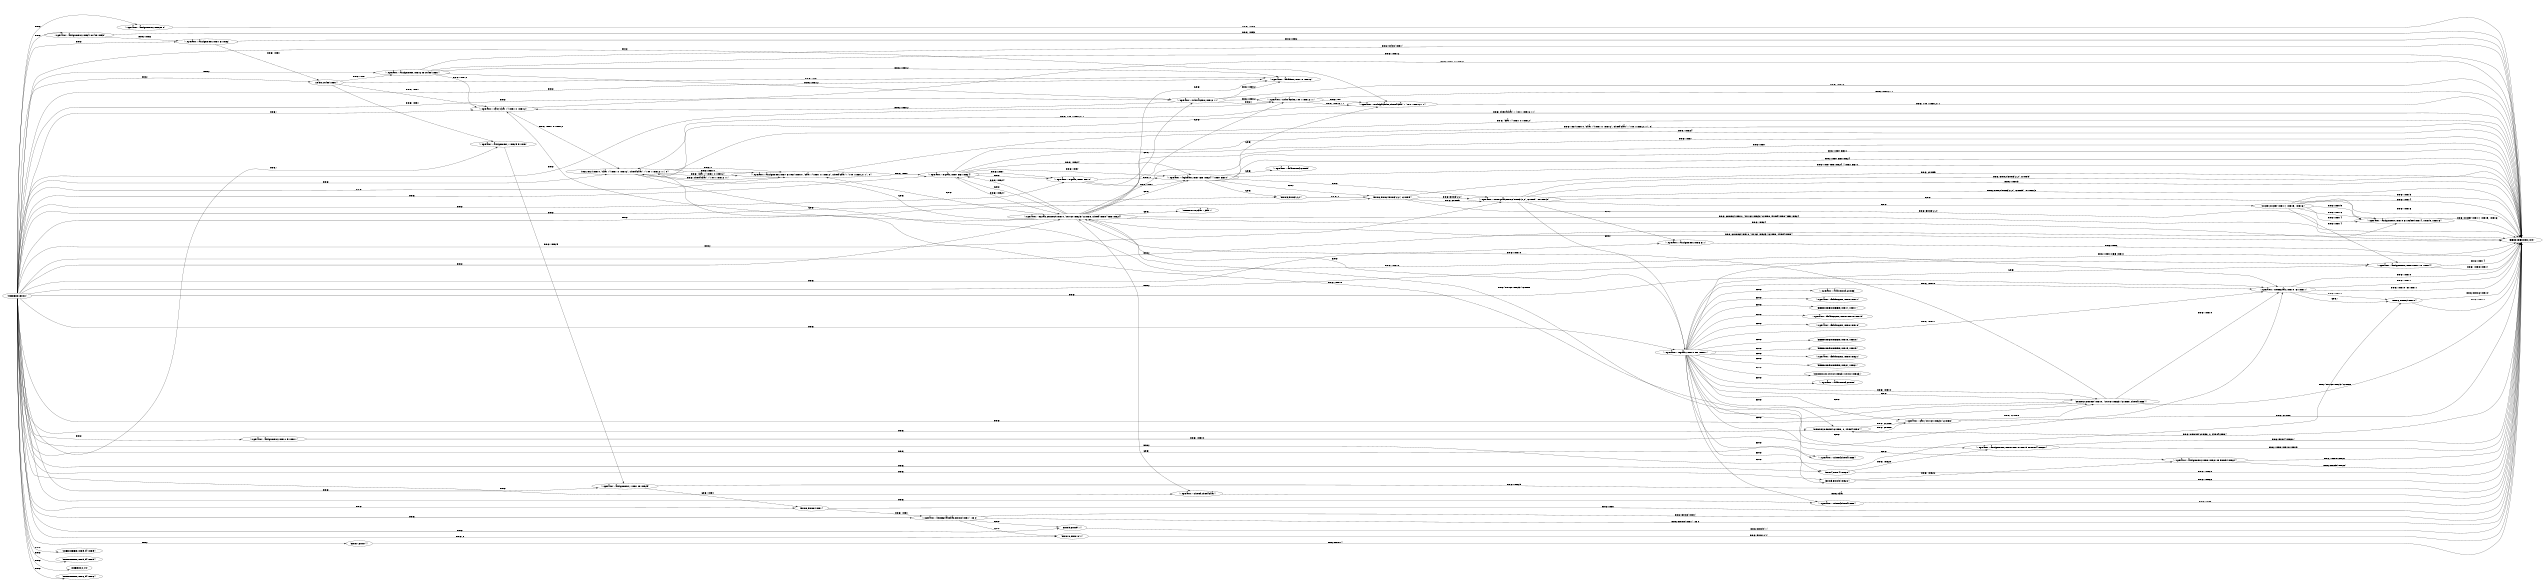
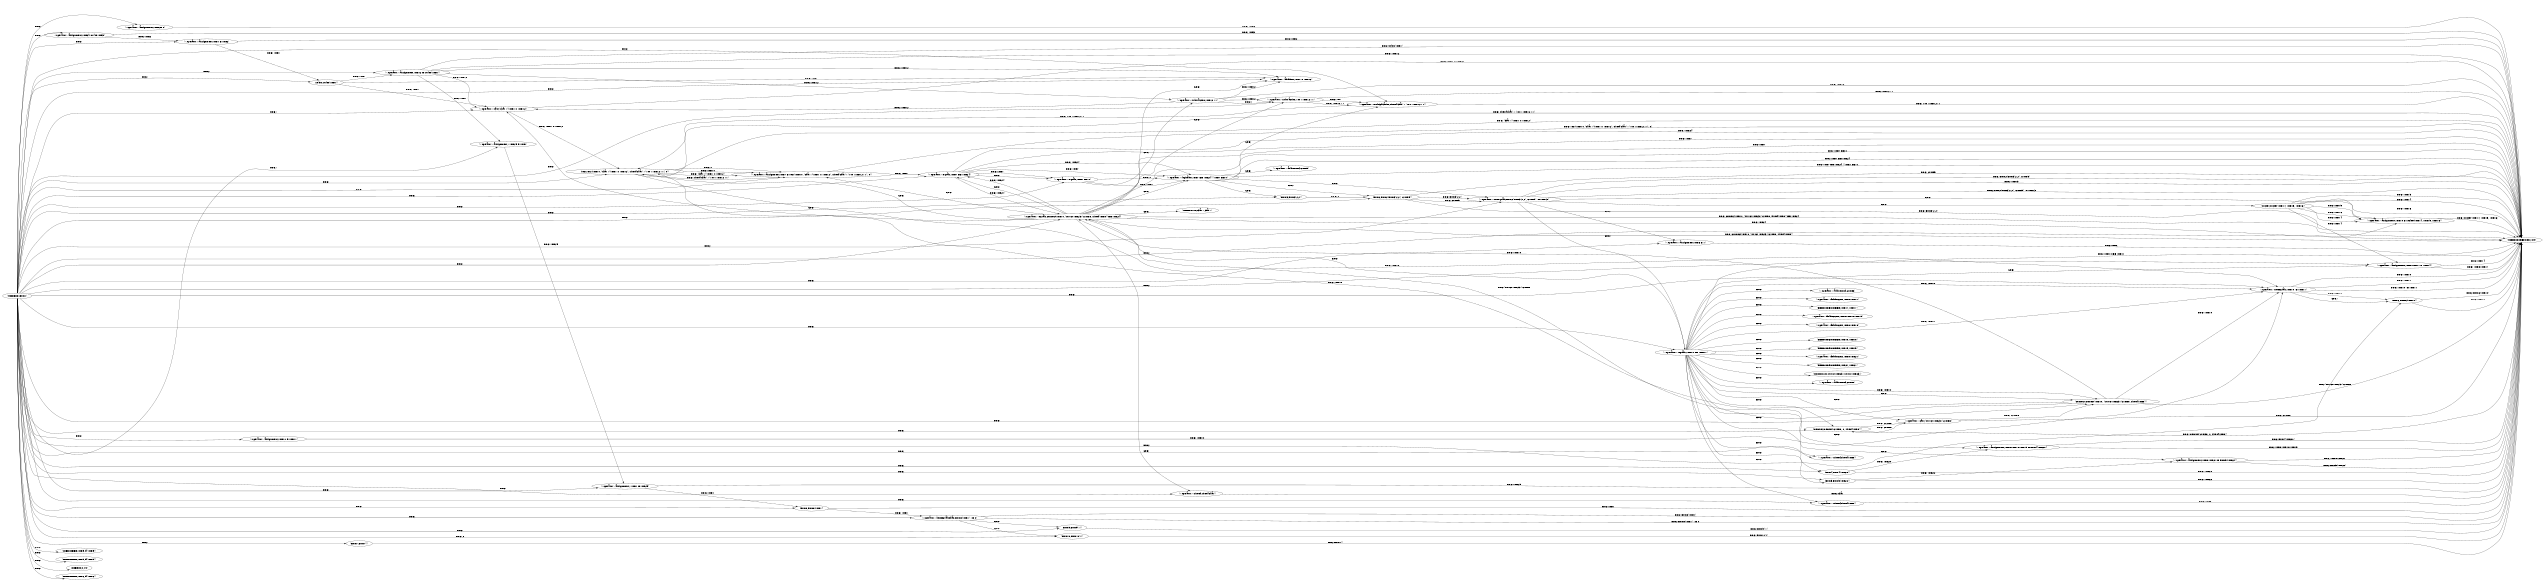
edge "(METHOD,FUN1)" -> "(<operator>.subtraction,VAR12 - 1)": removed, label "DDG:"
edge "(strlen,strlen(VAR1))" -> "(<operator>.assignment,* VAR25 = VAR1)": now "(<operator>.assignment,VAR12 = strlen(VAR1))" -> "(<operator>.assignment,* VAR25 = VAR1)"
node "(FIELD_RETURN,void)": label "(FIELD_RETURN,void)" -> "(METHOD_RETURN,void)"
edge "(<operator>.assignment,* VAR1 = VAR25)" -> "(FUN8,FUN8(VAR1))": label "CDG: VAR1" -> "DDG: VAR1"
